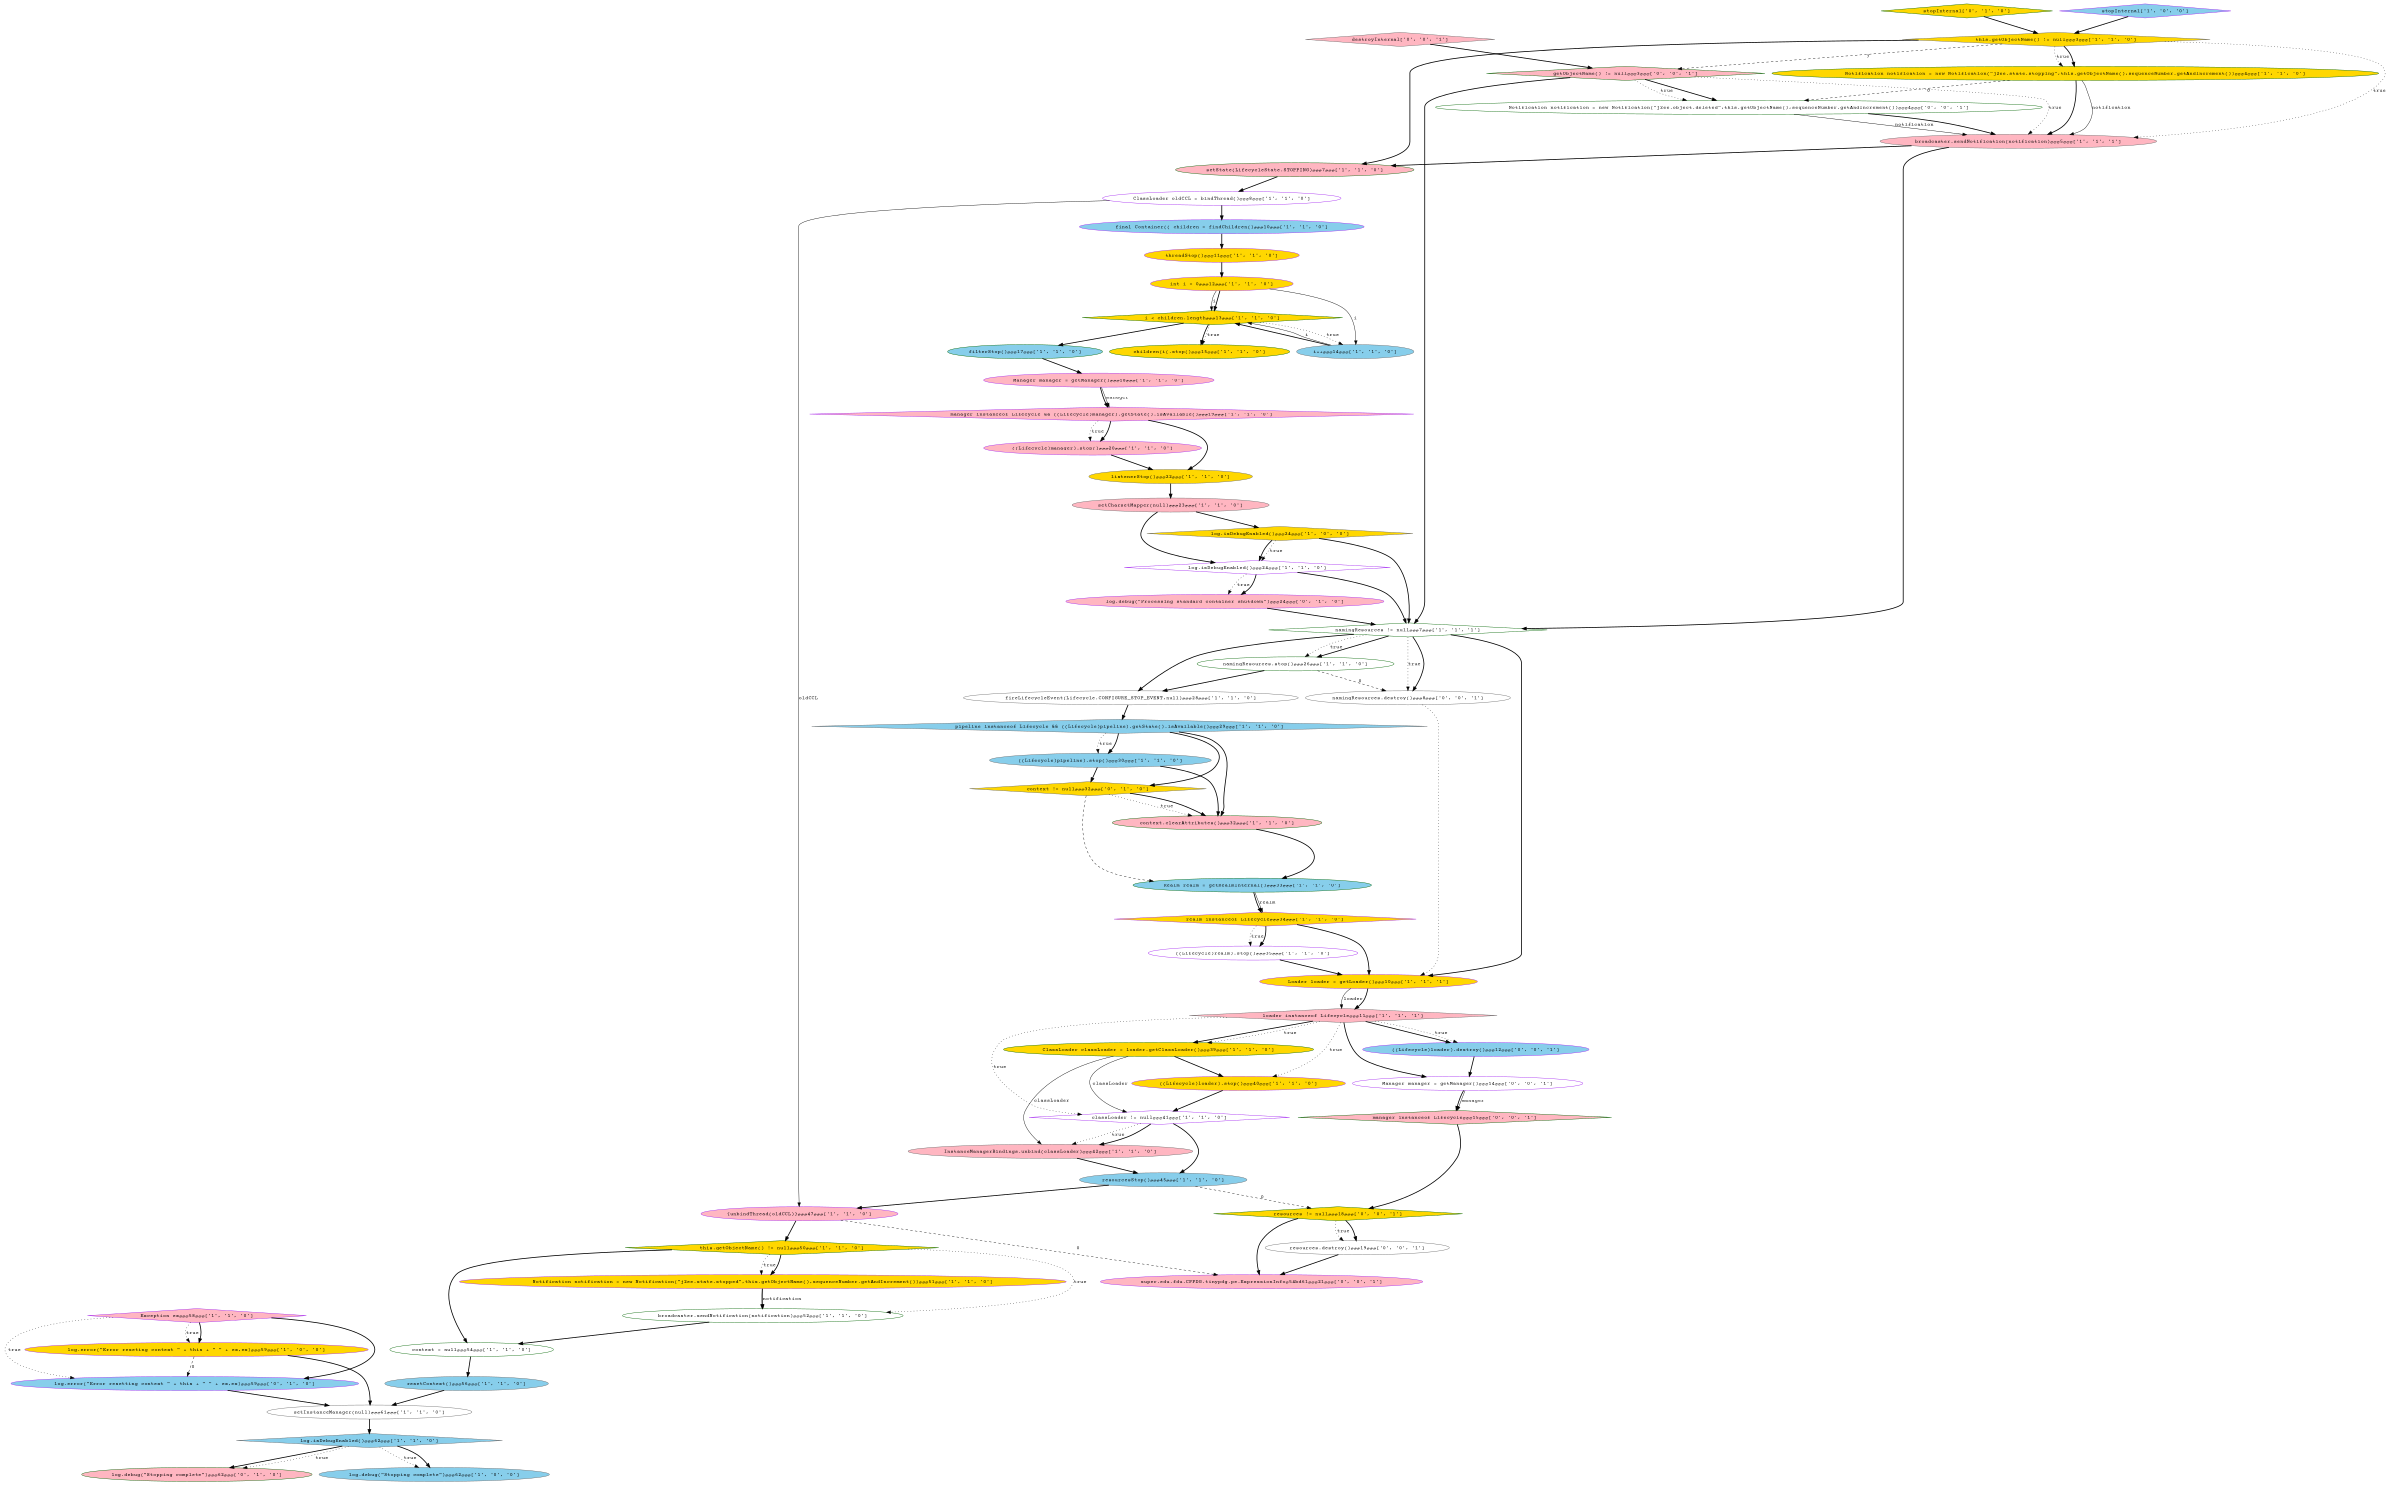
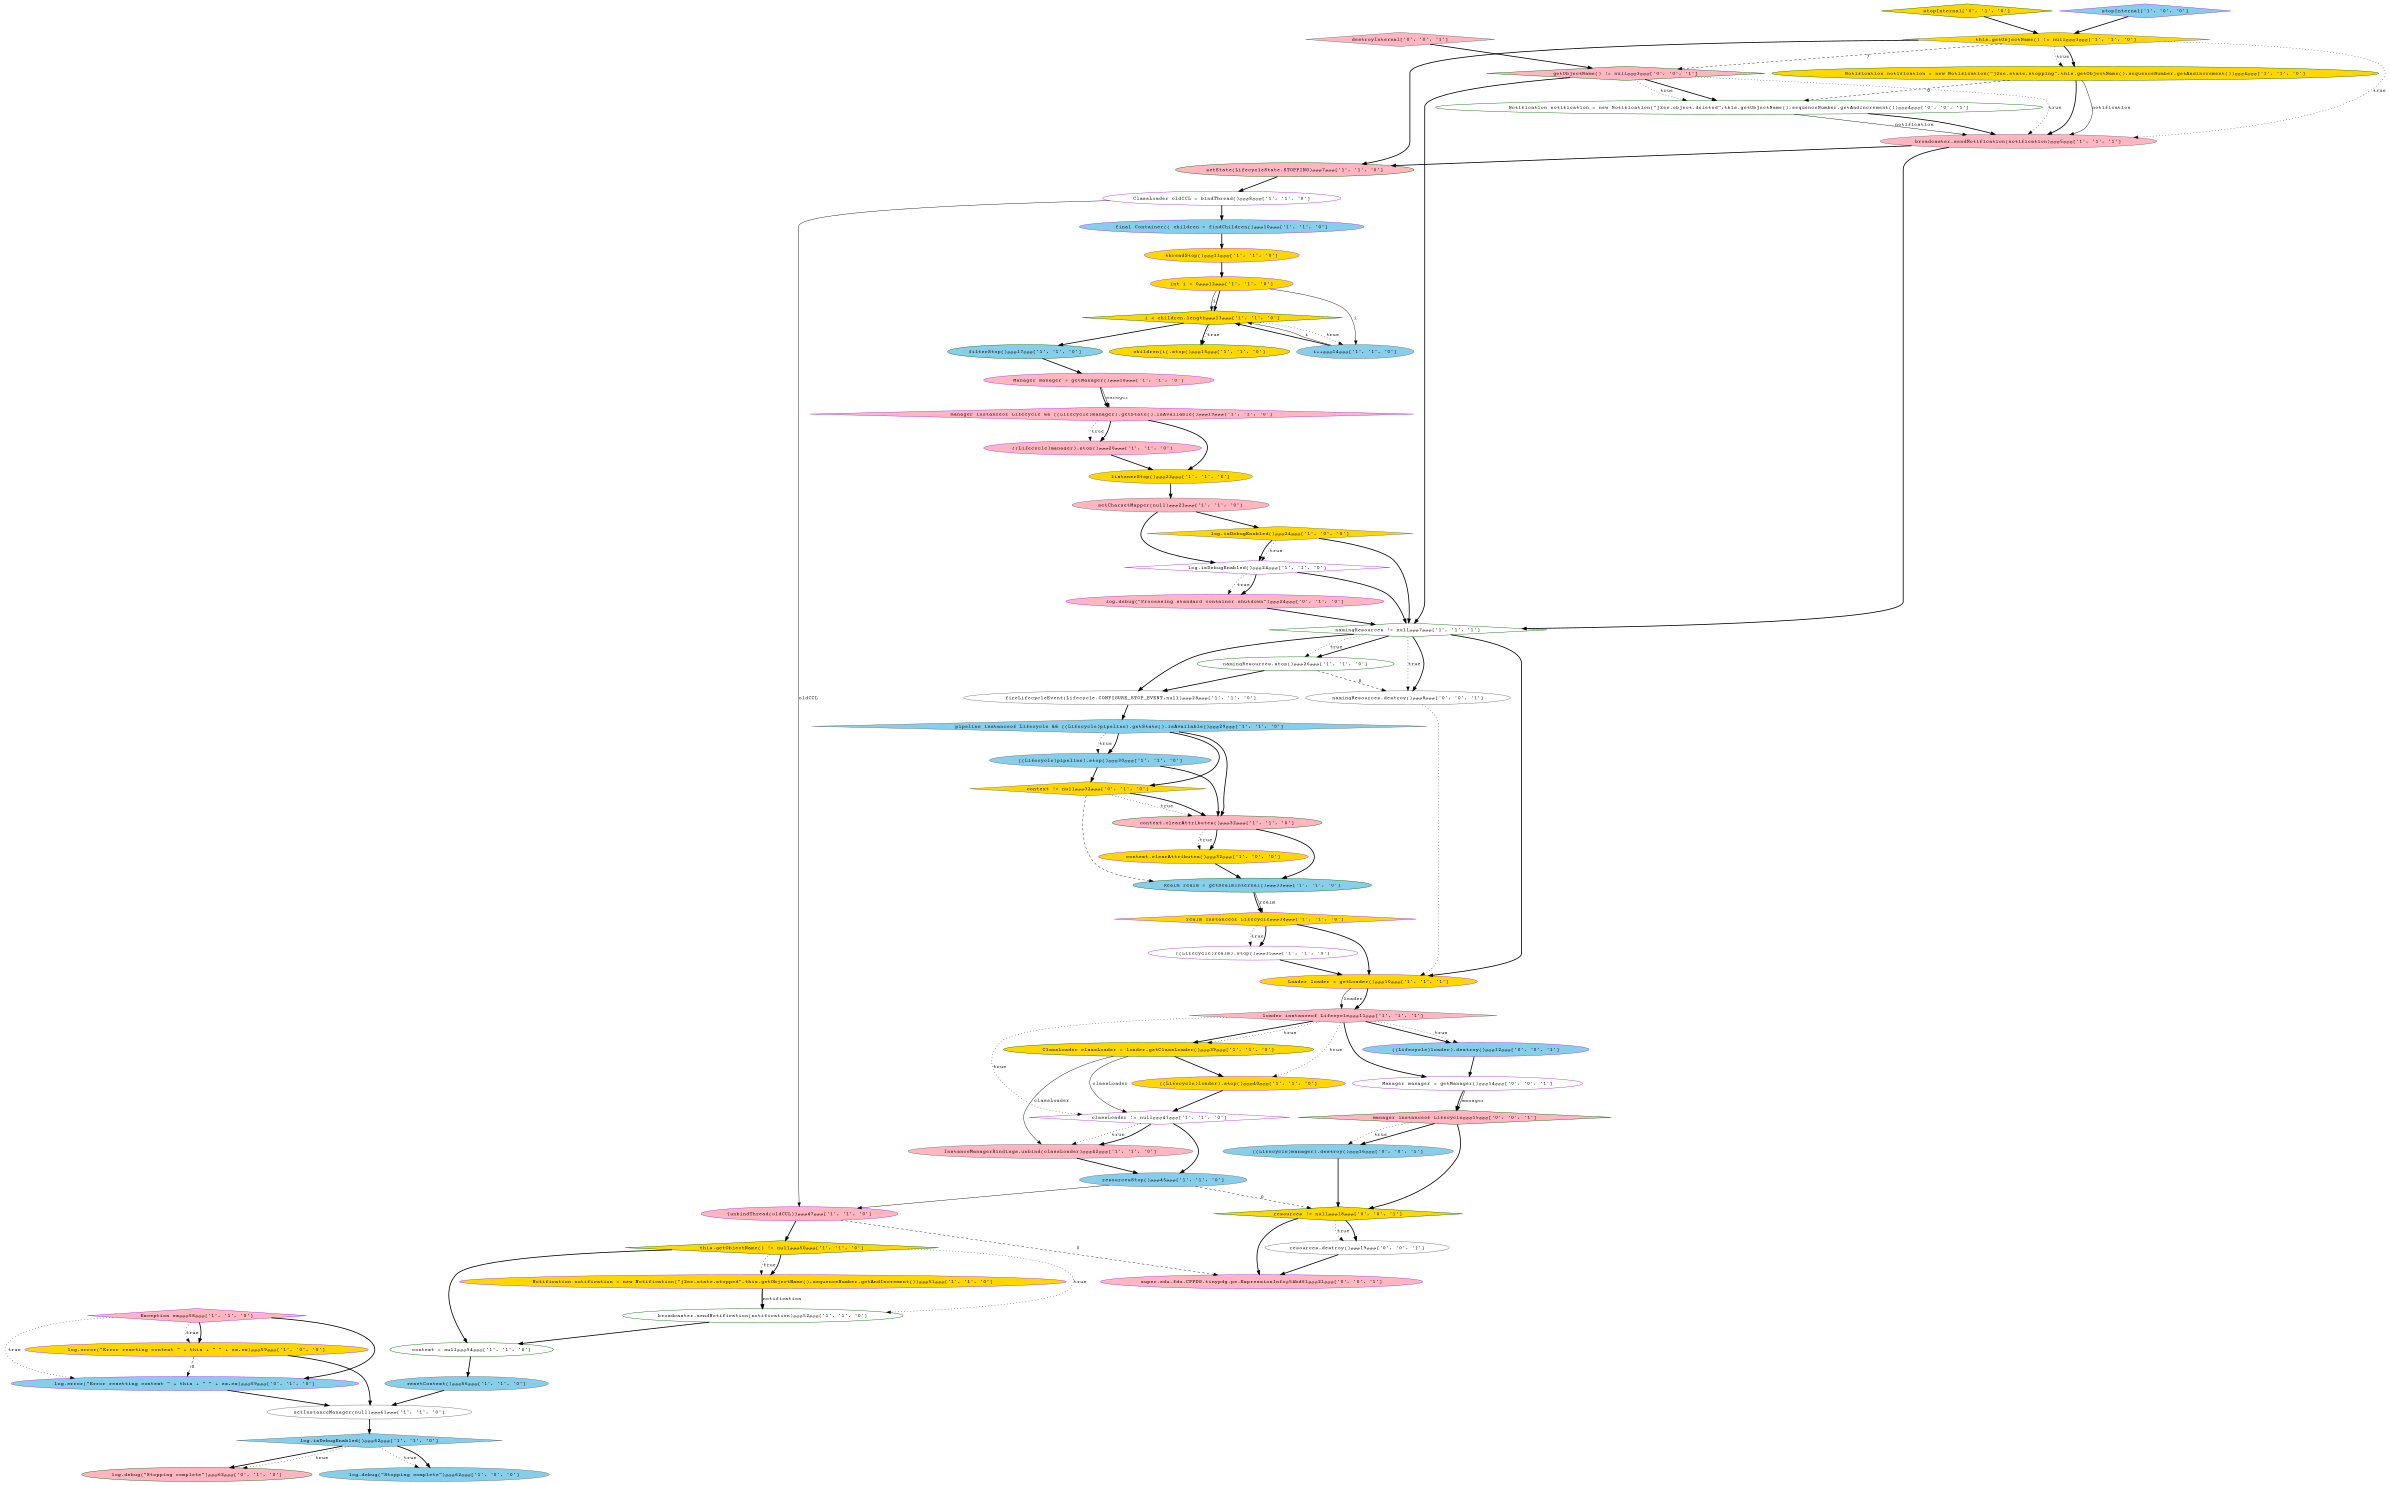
node "context.clearAttributes()@@@32@@@['1', '0', '0']": added
node "((Lifecycle)manager).destroy()@@@16@@@['0', '0', '1']": added
edge "resourcesStop()@@@45@@@['1', '1', '0']" -> "{unbindThread(oldCCL)}@@@47@@@['1', '1', '0']": style bold -> solid
